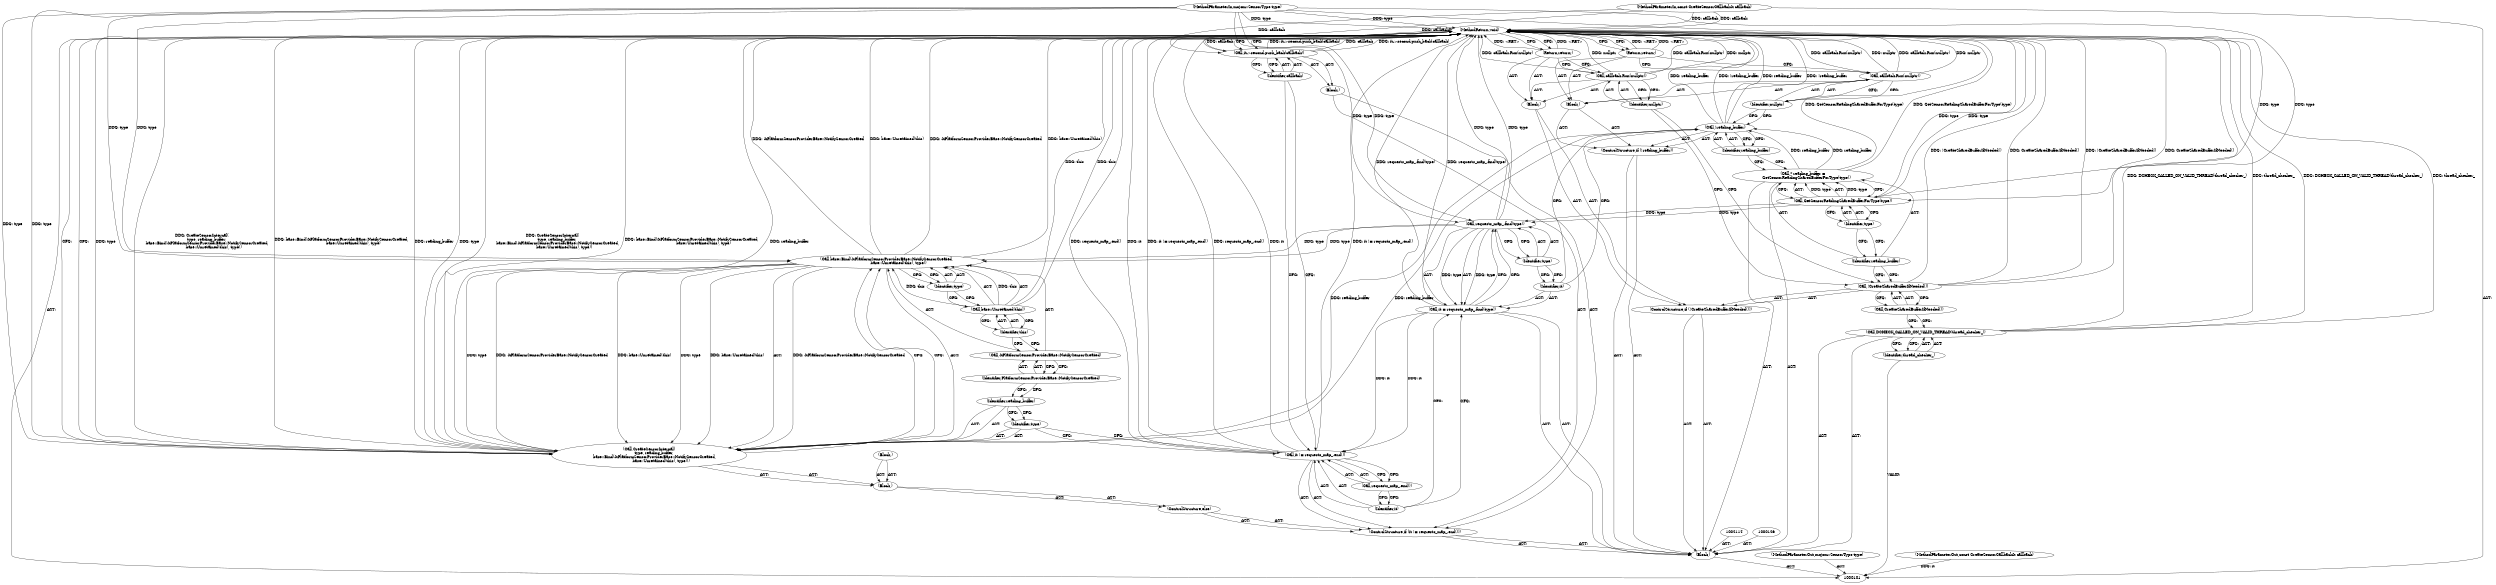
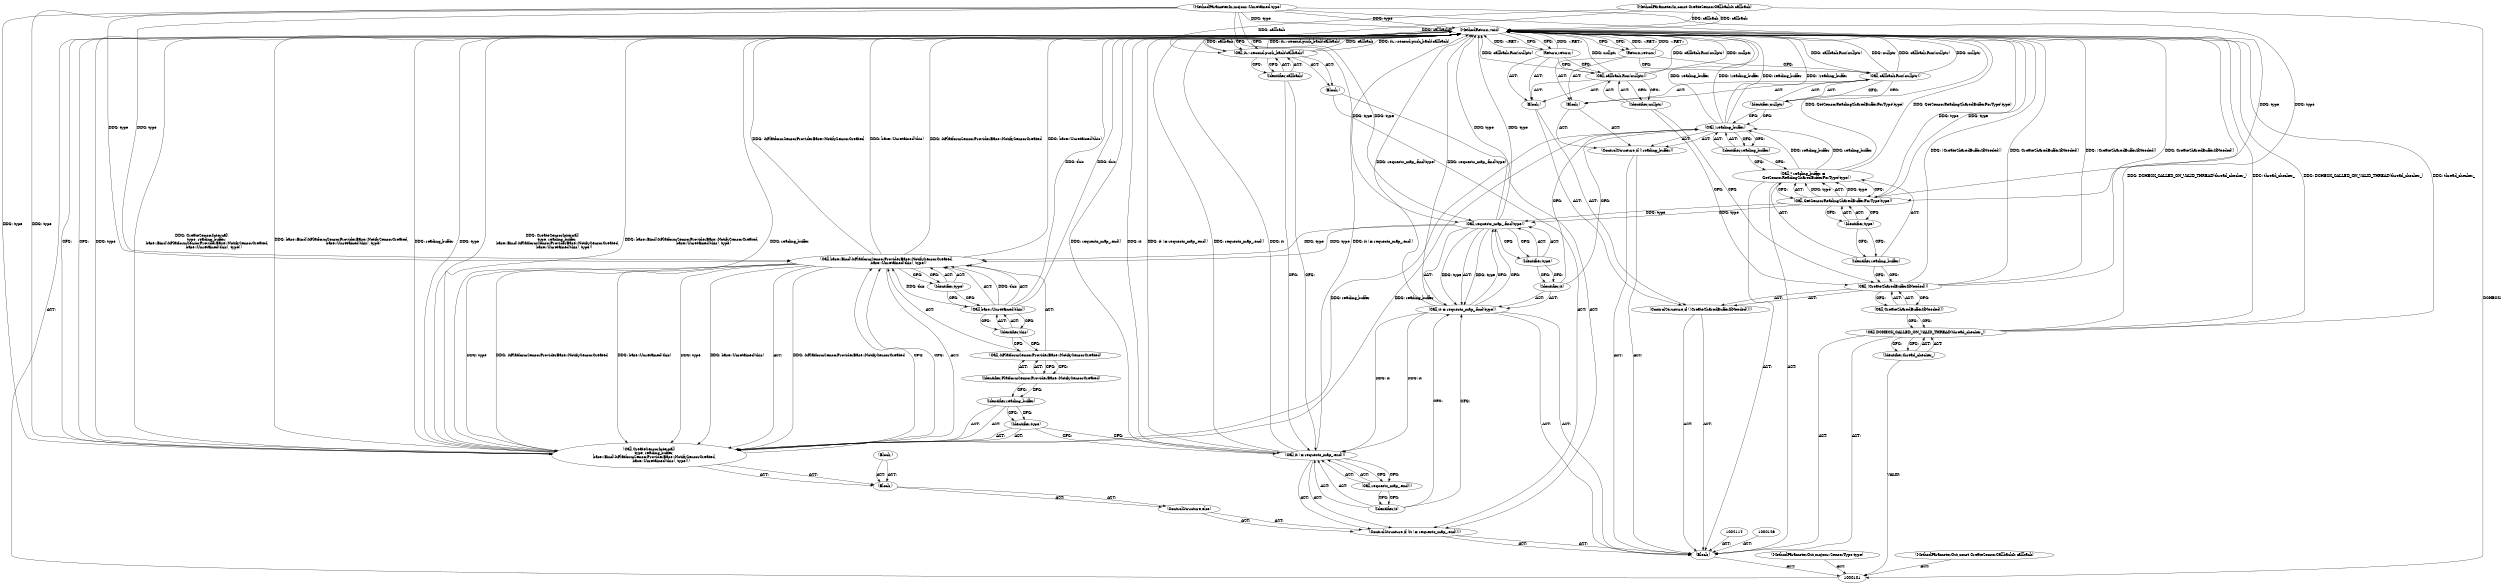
node "(MethodParameterIn,mojom::SensorType type)": label "(MethodParameterIn,mojom::SensorType type)" -> "(MethodParameterIn,mojom::Unretained type)"
edge "(MethodParameterIn,const CreateSensorCallback& callback)" -> "1000101": label "AST: " -> "DCHECK: "
edge "(MethodReturn,void)" -> "1000101": reversed
edge "(MethodParameterOut,const CreateSensorCallback& callback)" -> "1000101": label "DDG: it" -> "AST: "
